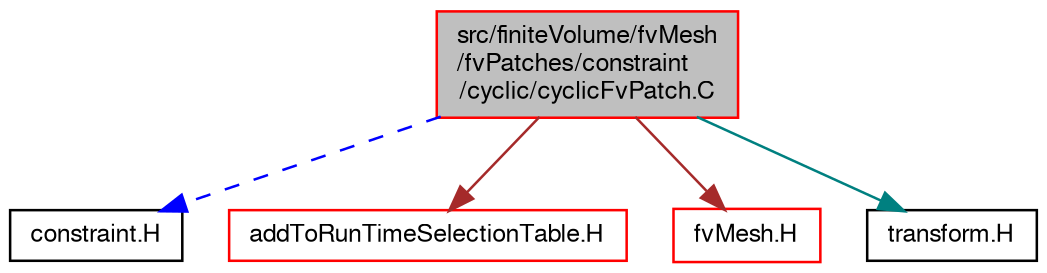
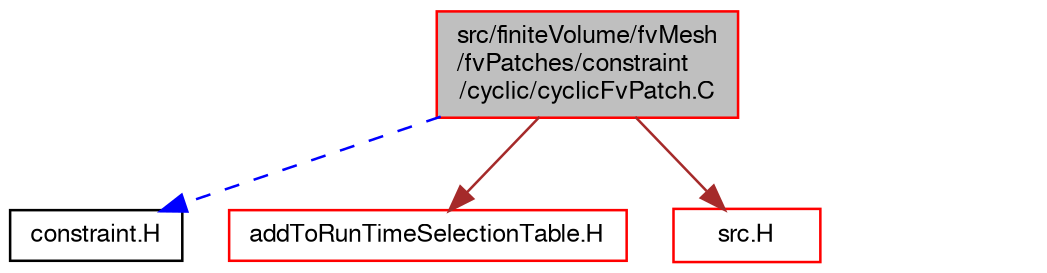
node "fvMesh.H": label "fvMesh.H" -> "src.H"
node "transform.H": removed
